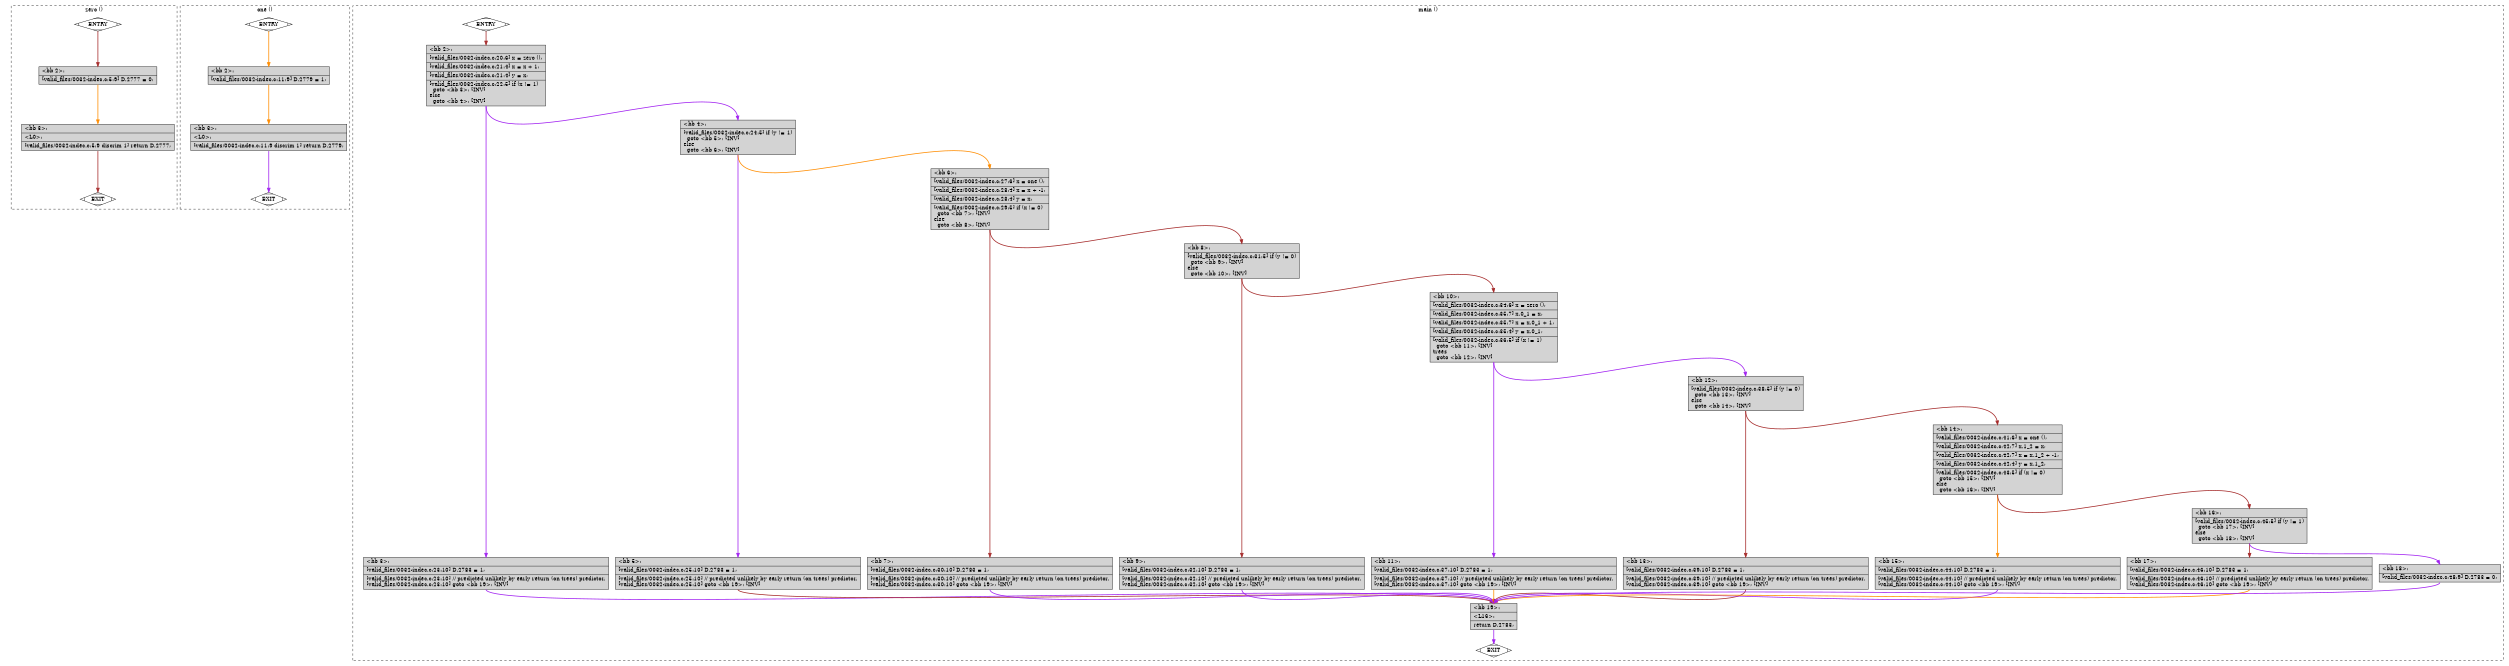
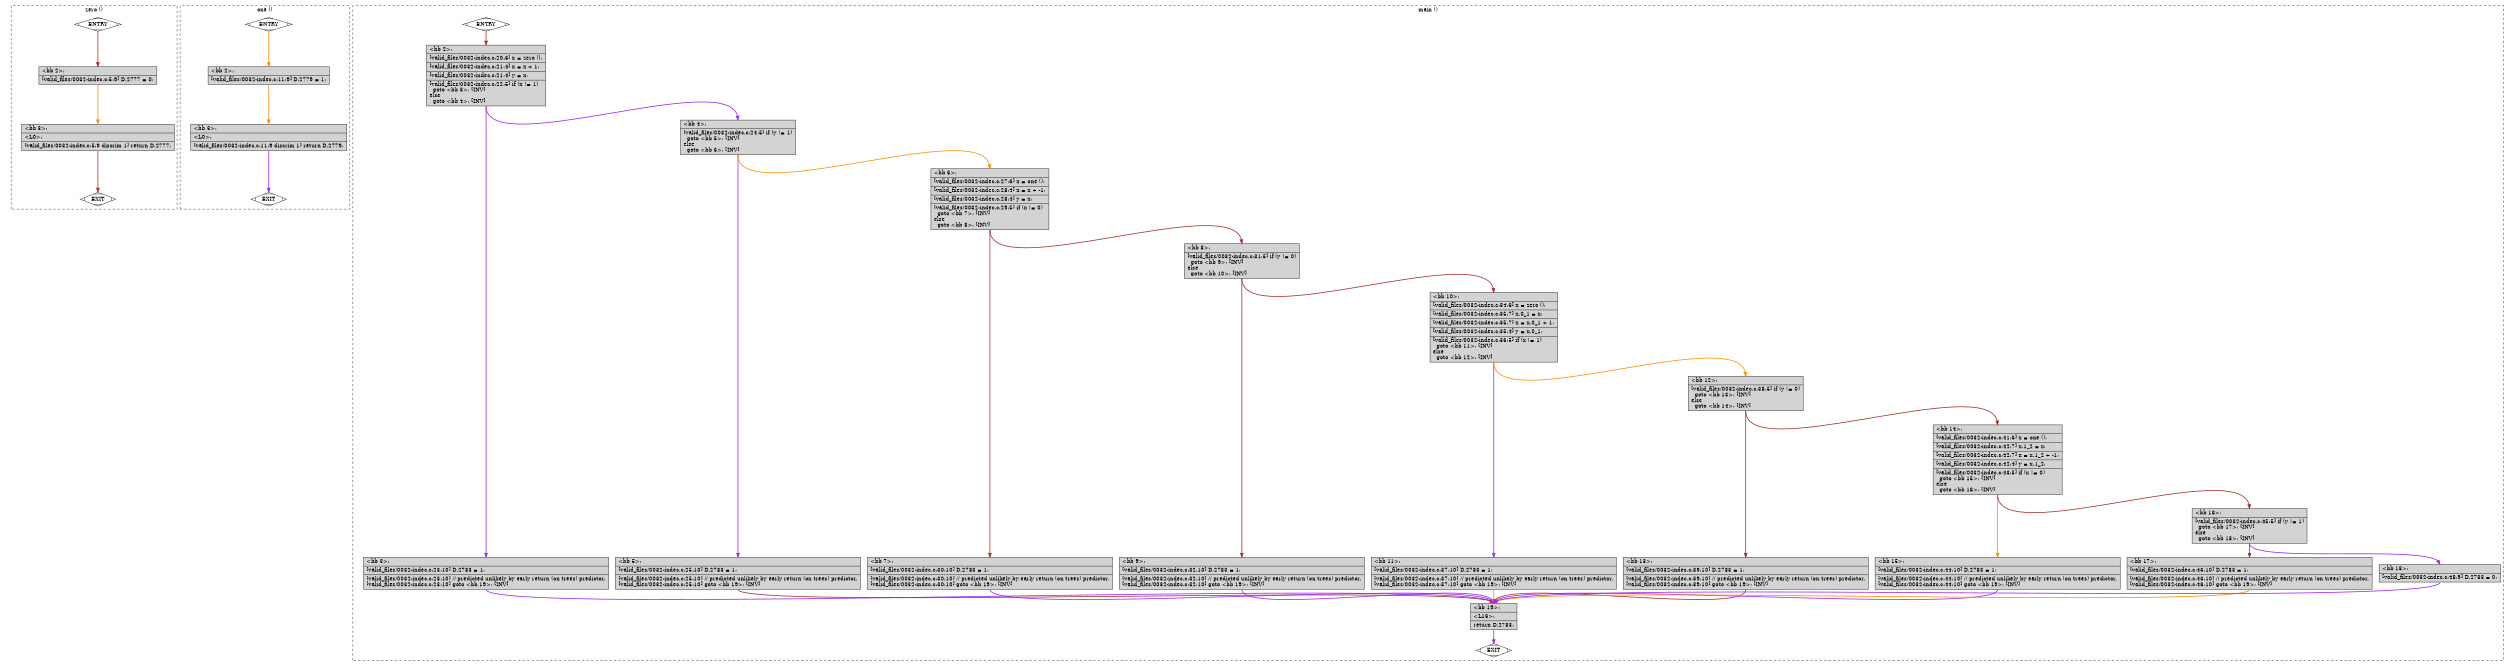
node "<bb 10>:": text "trees" -> "else"
edge "<bb 10>:" -> "<bb 12>:": color purple -> darkorange
